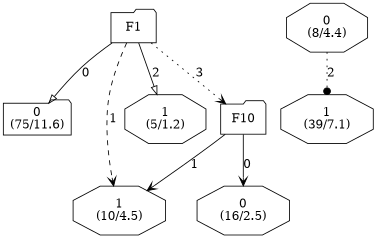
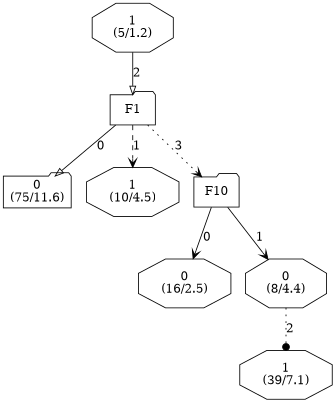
edge "F1" -> "1 (5/1.2)": reversed
edge "F10" -> "1 (10/4.5)": now "F10" -> "0 (8/4.4)"
